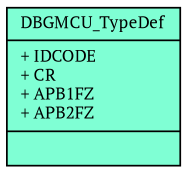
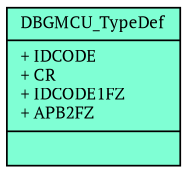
node "DBGMCU_TypeDef": text "+ APB1FZ" -> "+ IDCODE1FZ"
